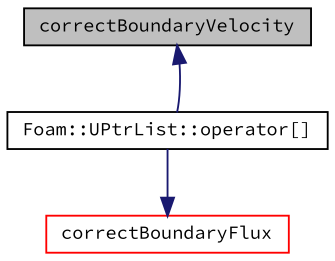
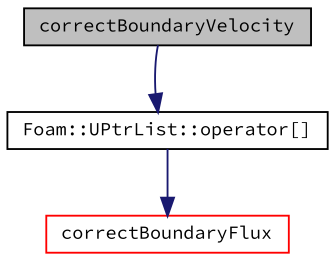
edge "Foam::UPtrList::operator[]" -> "correctBoundaryVelocity": reversed
